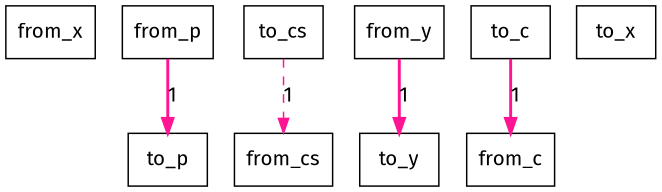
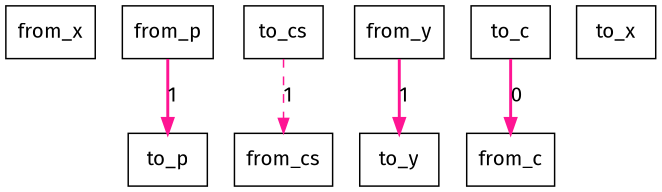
edge "to_c" -> "from_c": label "1" -> "0"
